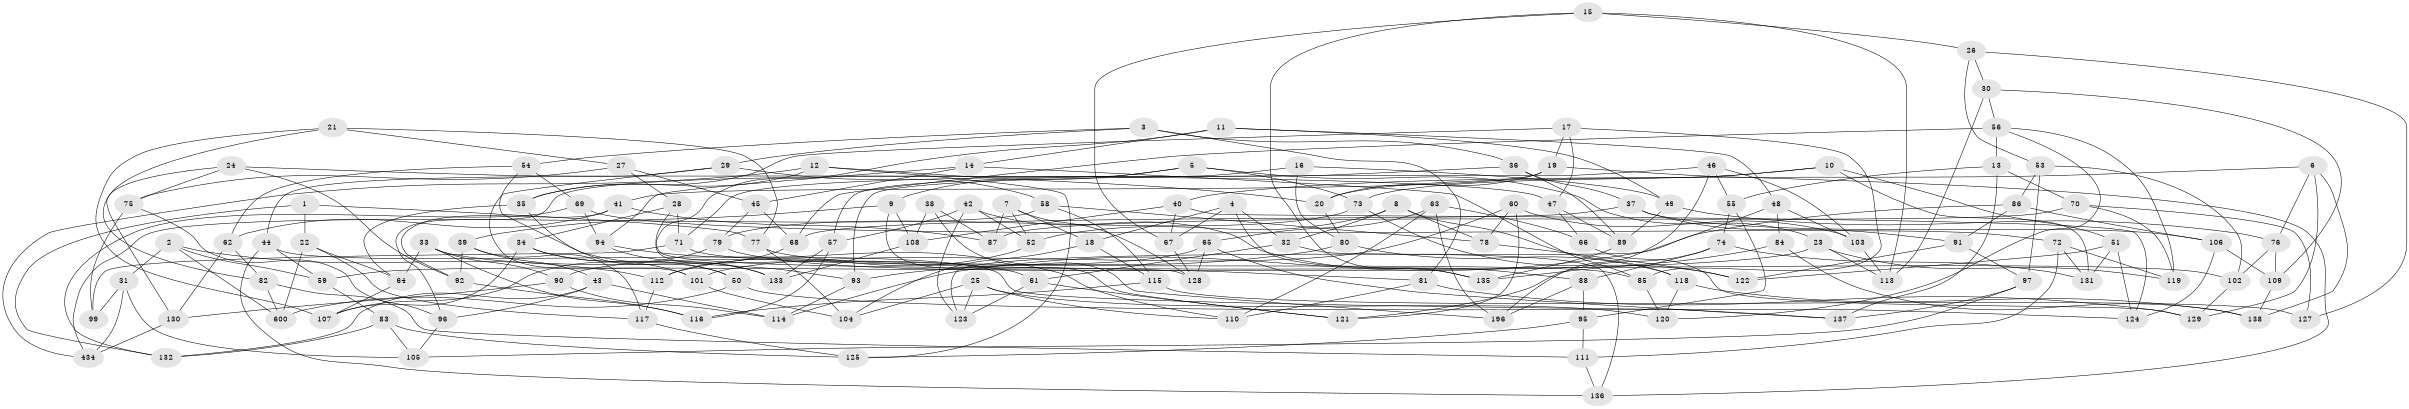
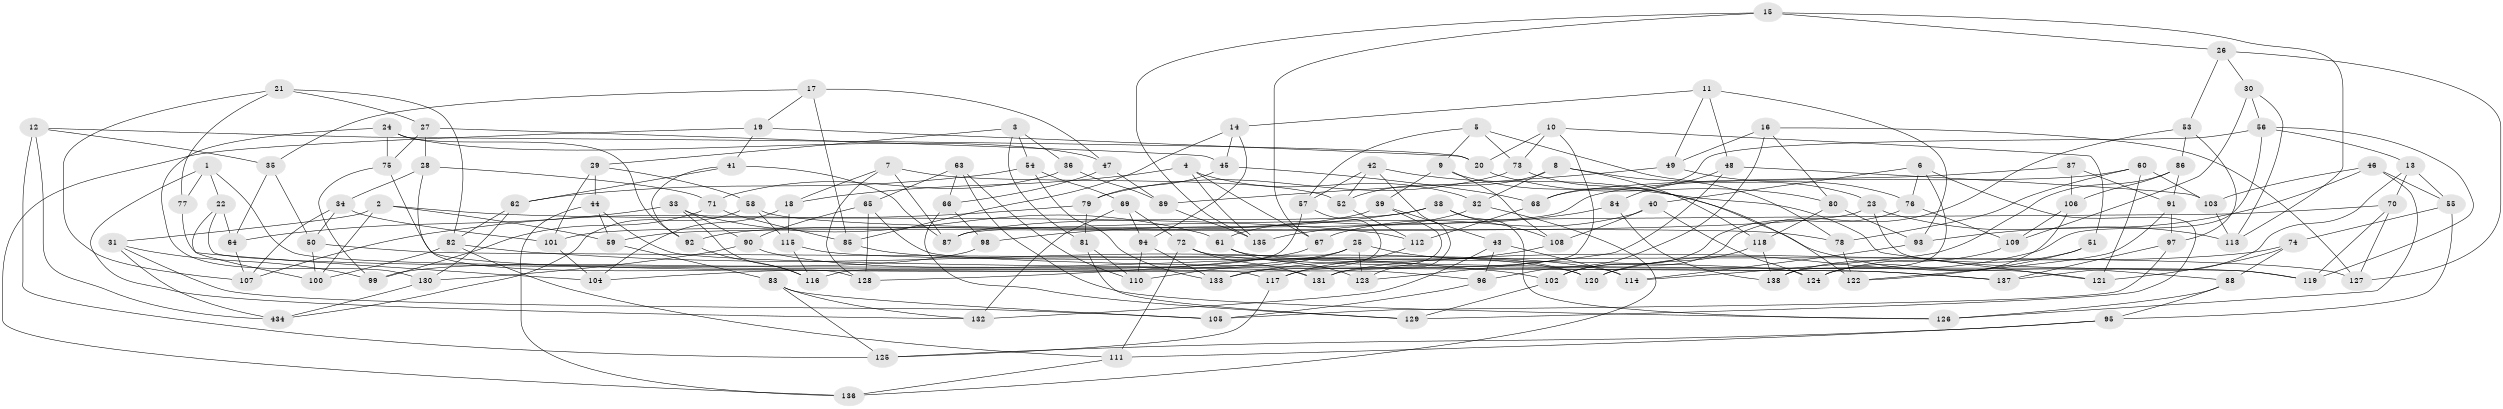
edge "16" -- "127": added
edge "36" -- "37": removed
node "98": added
edge "51" -- "131": now "1" -- "131"
edge "77" -- "102": now "82" -- "102"
node "600": label "600" -> "100"
node "196": label "196" -> "126"
